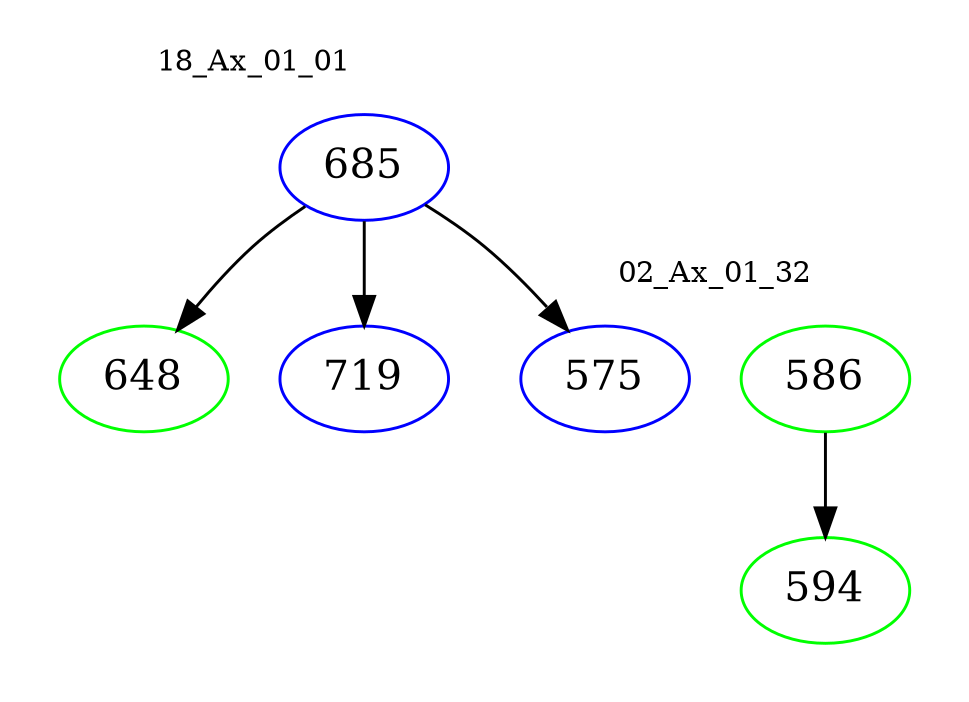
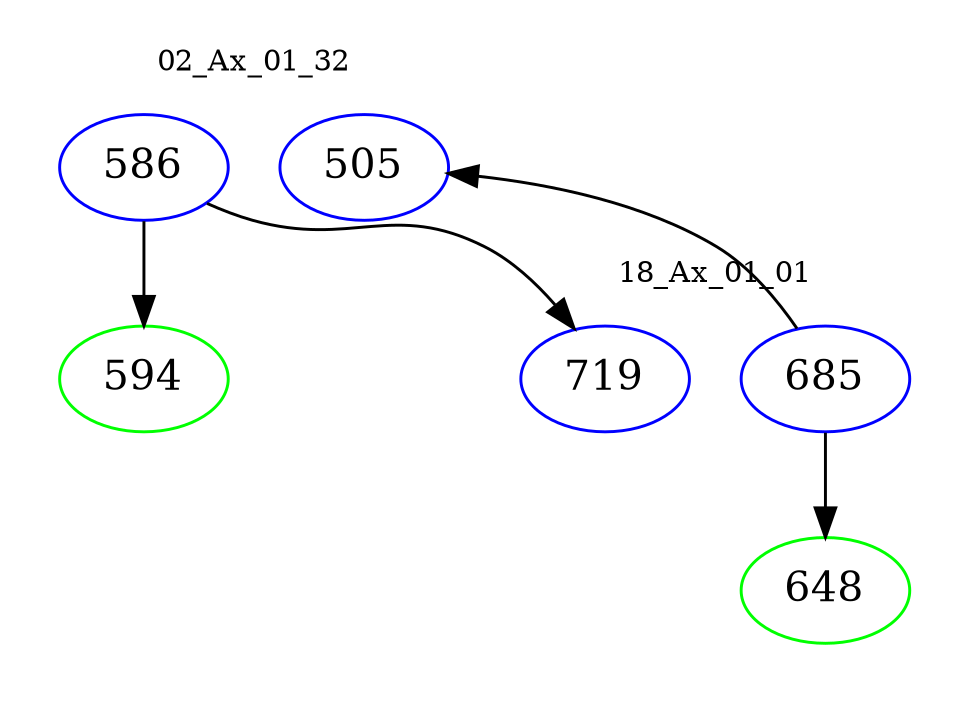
edge "685" -> "719": now "586" -> "719"
node "575": label "575" -> "505"
node "586": color green -> blue
